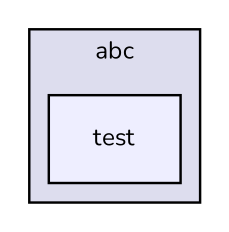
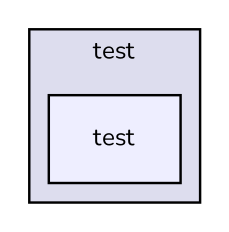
cluster "abc": label "abc" -> "test"
